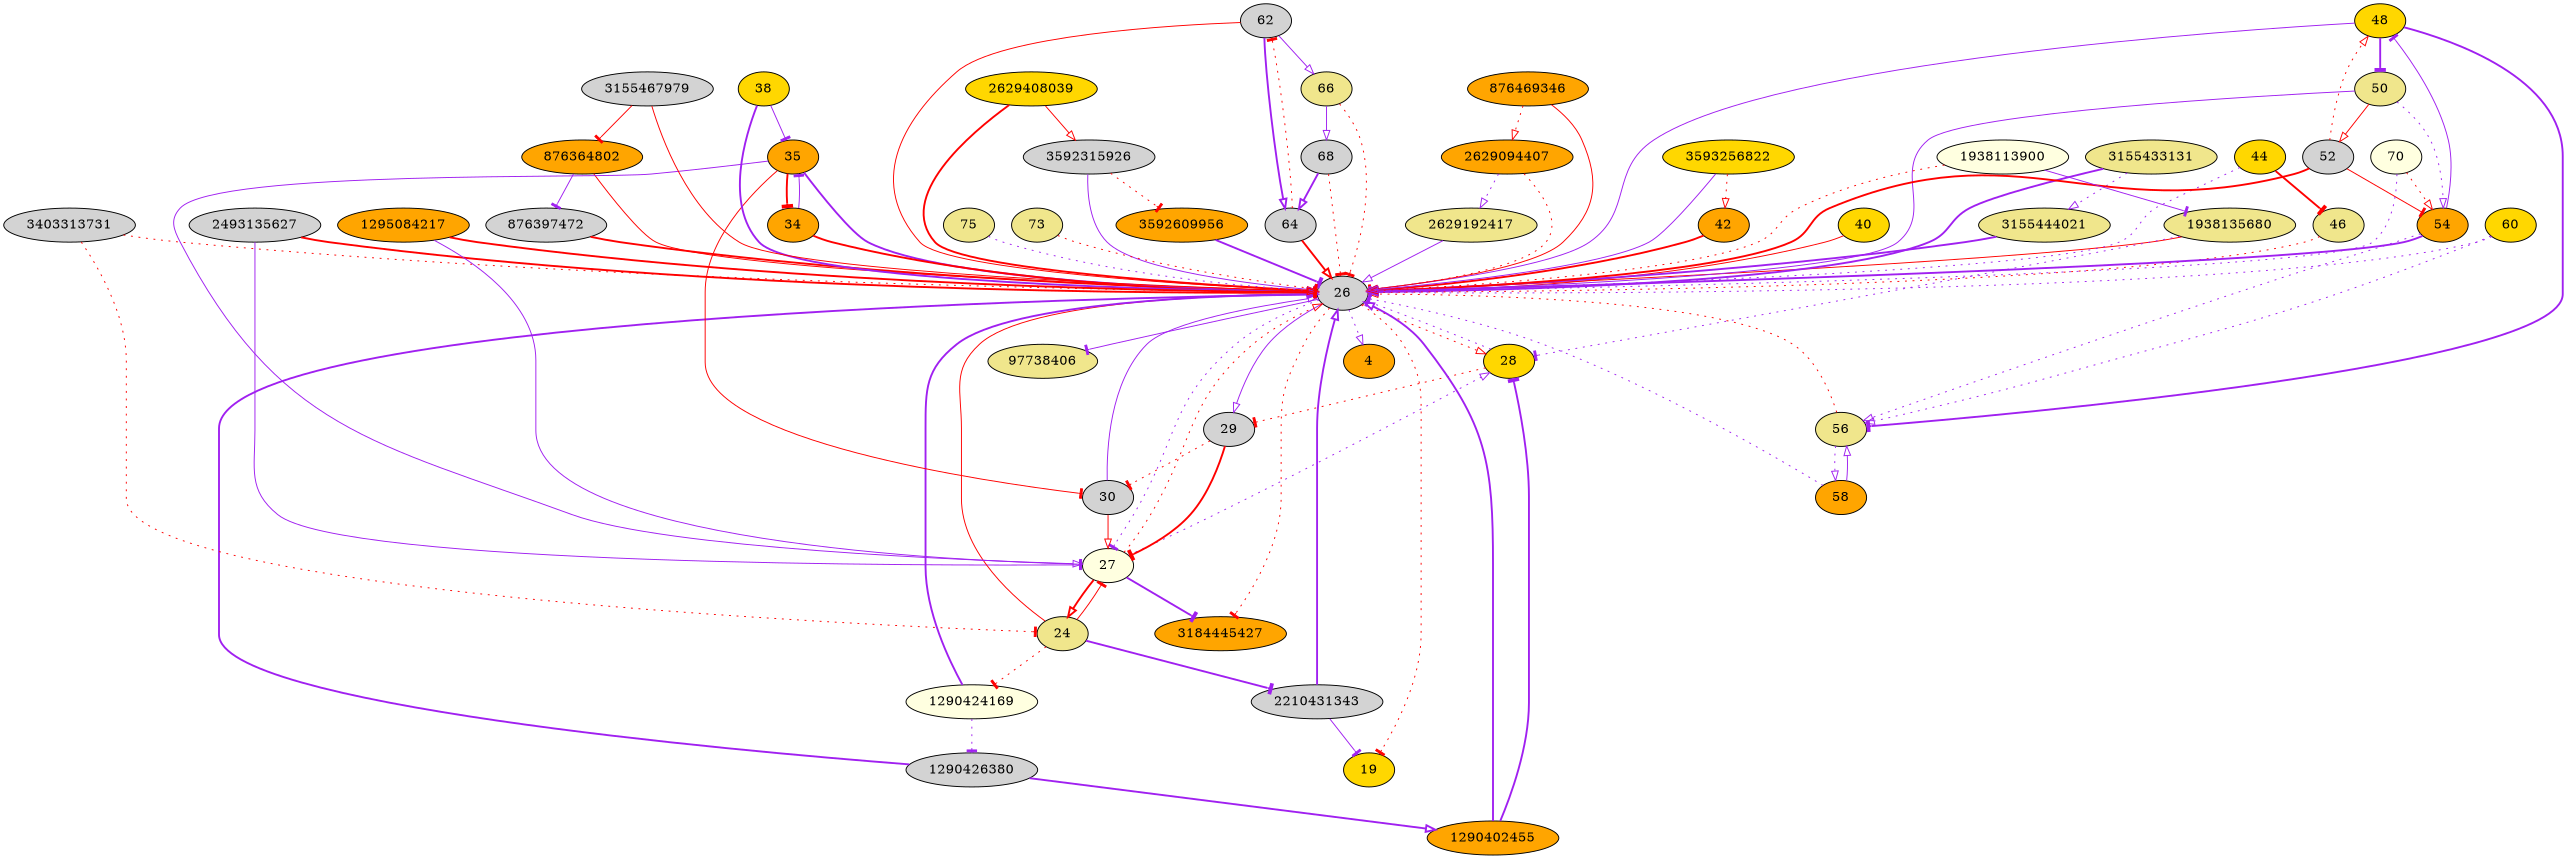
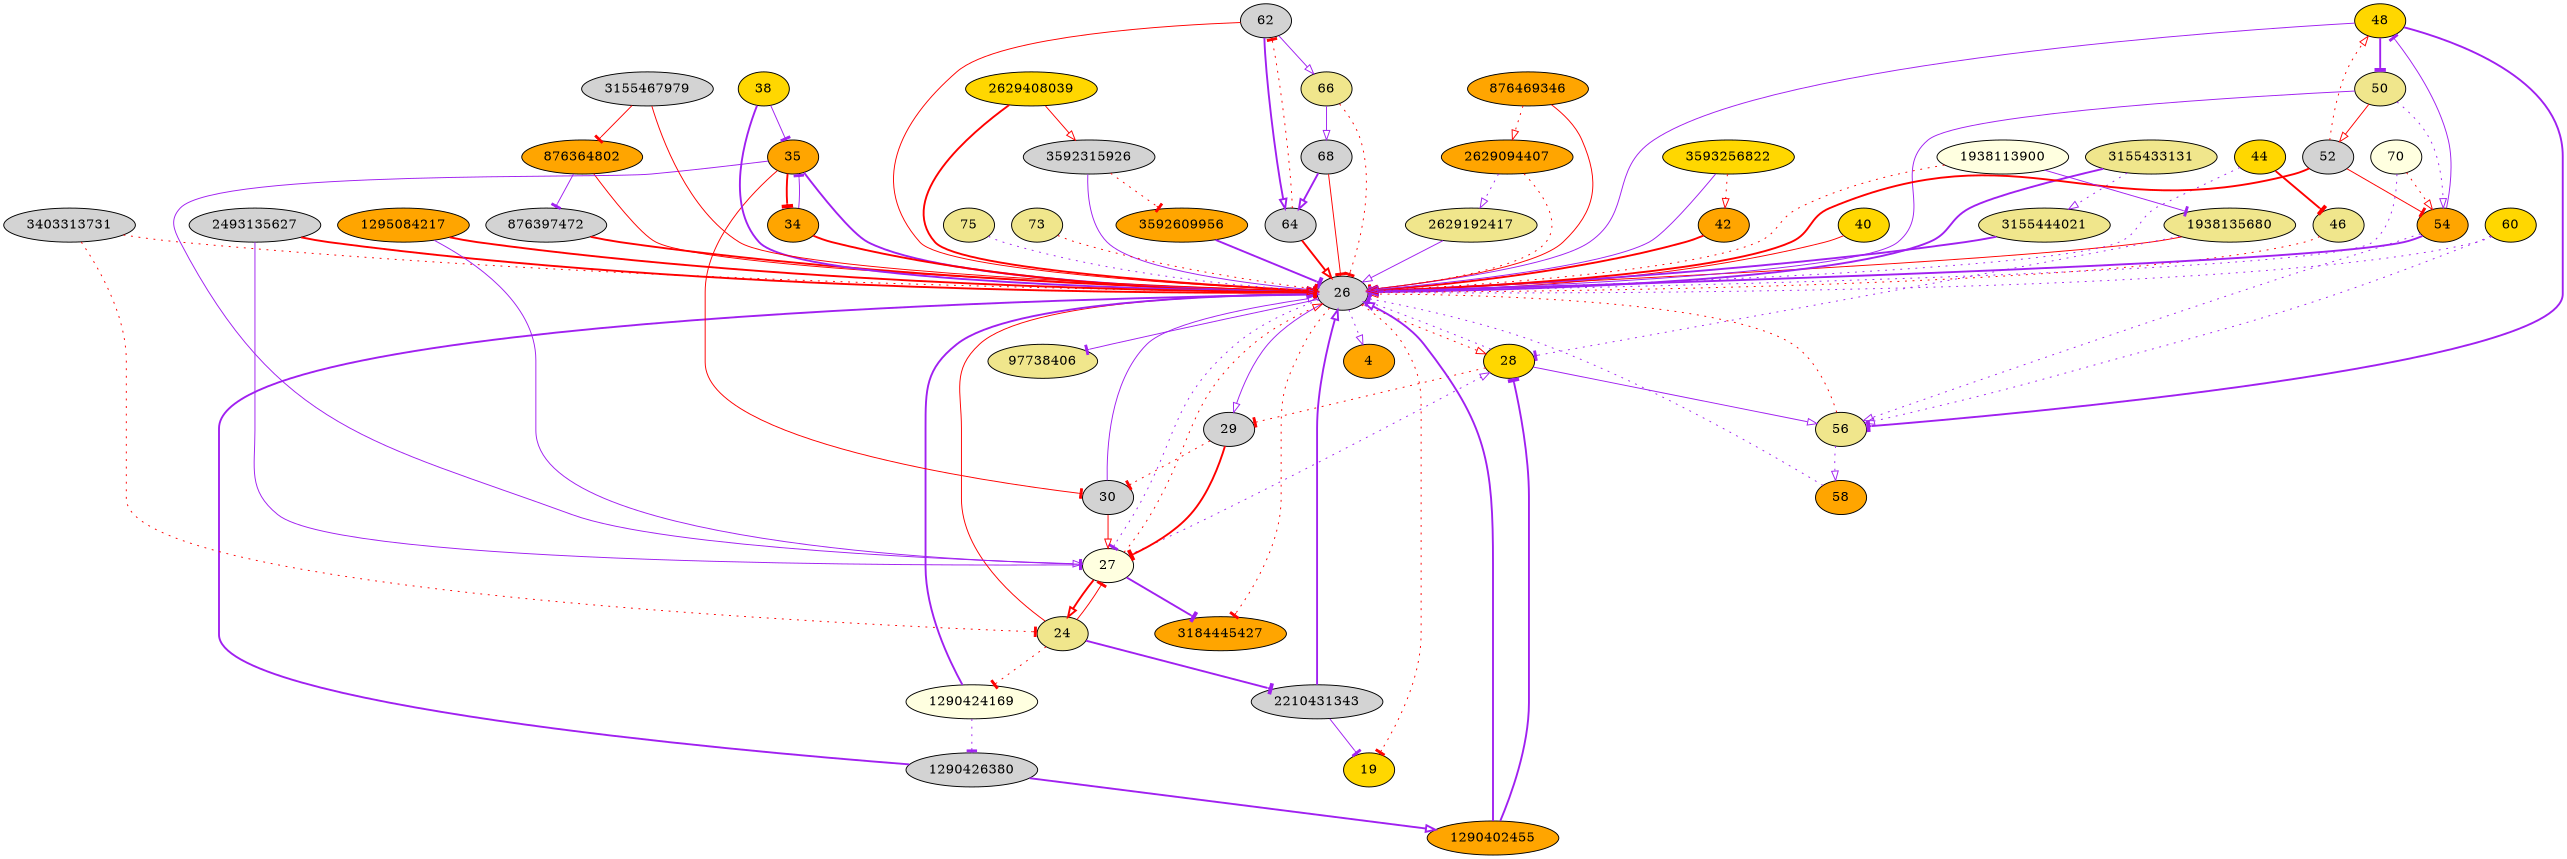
edge "68" -> "26": style dotted -> solid
edge "58" -> "56": now "28" -> "56"
